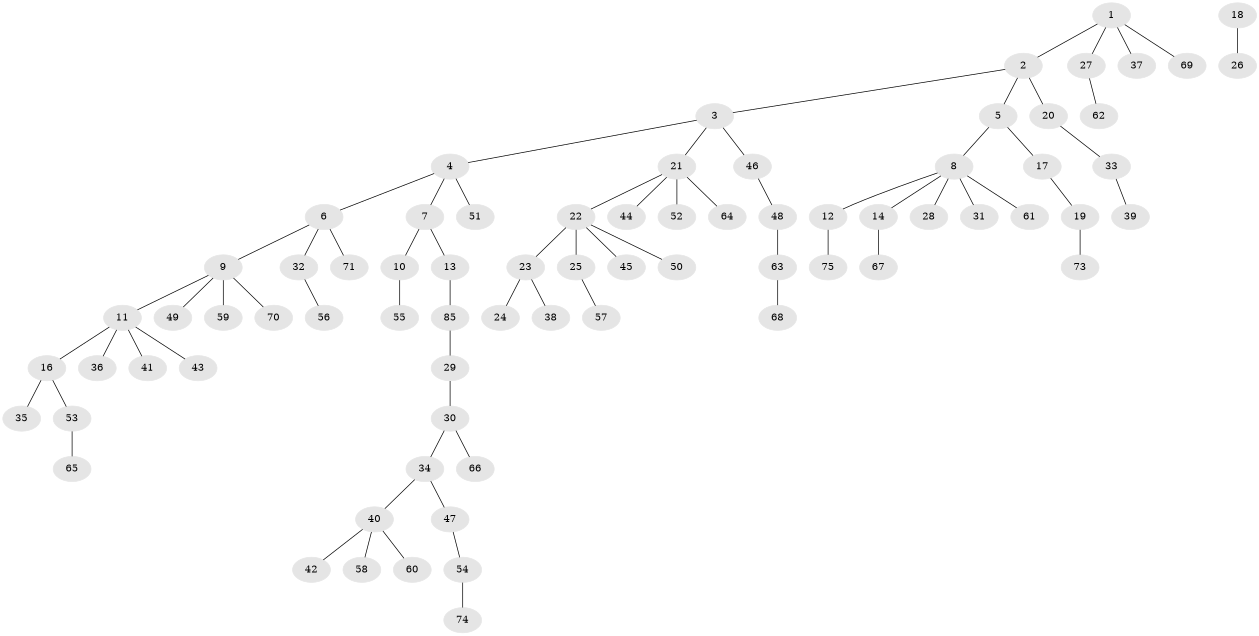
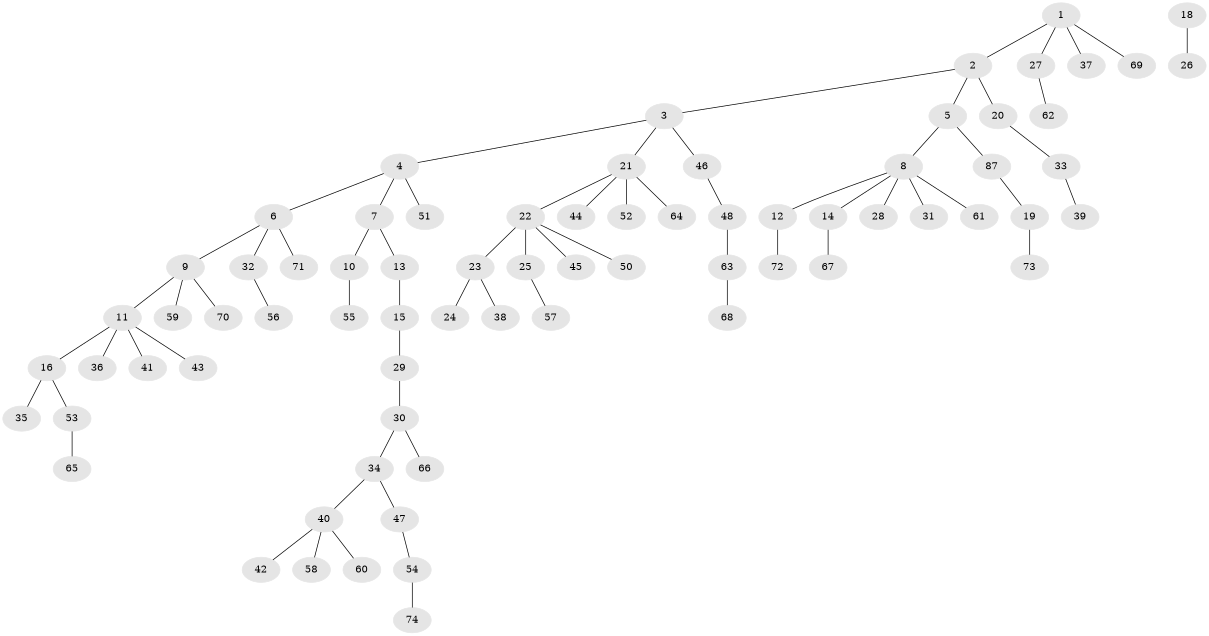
node "17": label "17" -> "87"
node "75": label "75" -> "72"
node "49": removed
node "85": label "85" -> "15"
